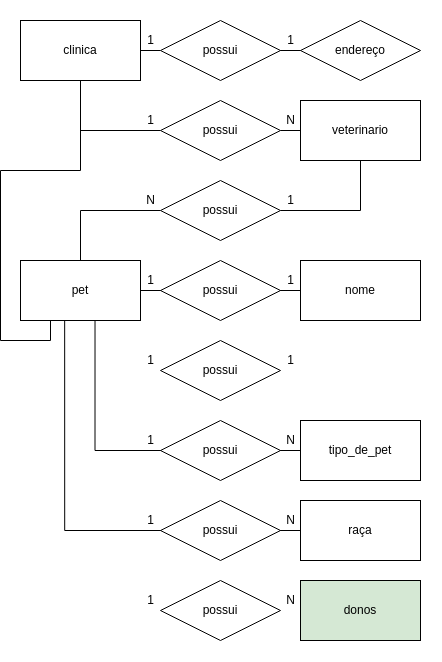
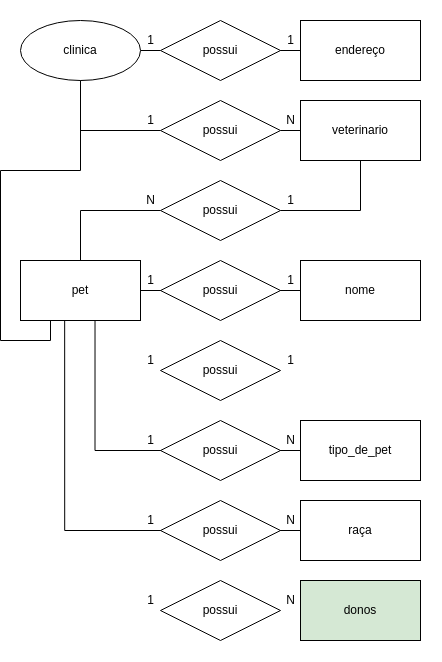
node "clinica": shape rectangle -> ellipse
node "endereço": shape diamond -> rectangle
